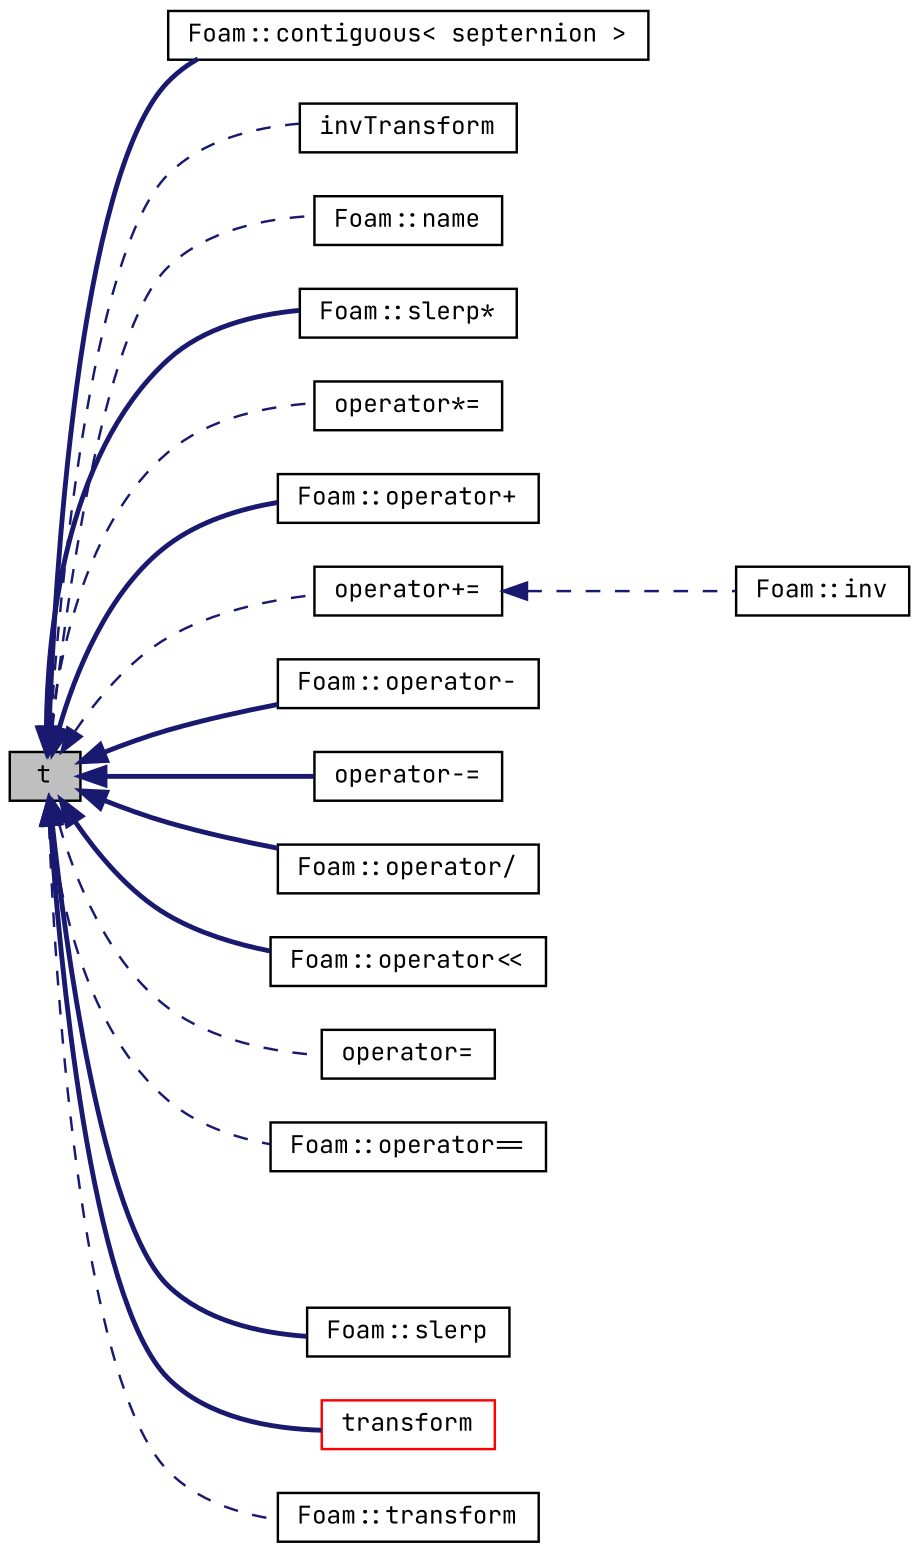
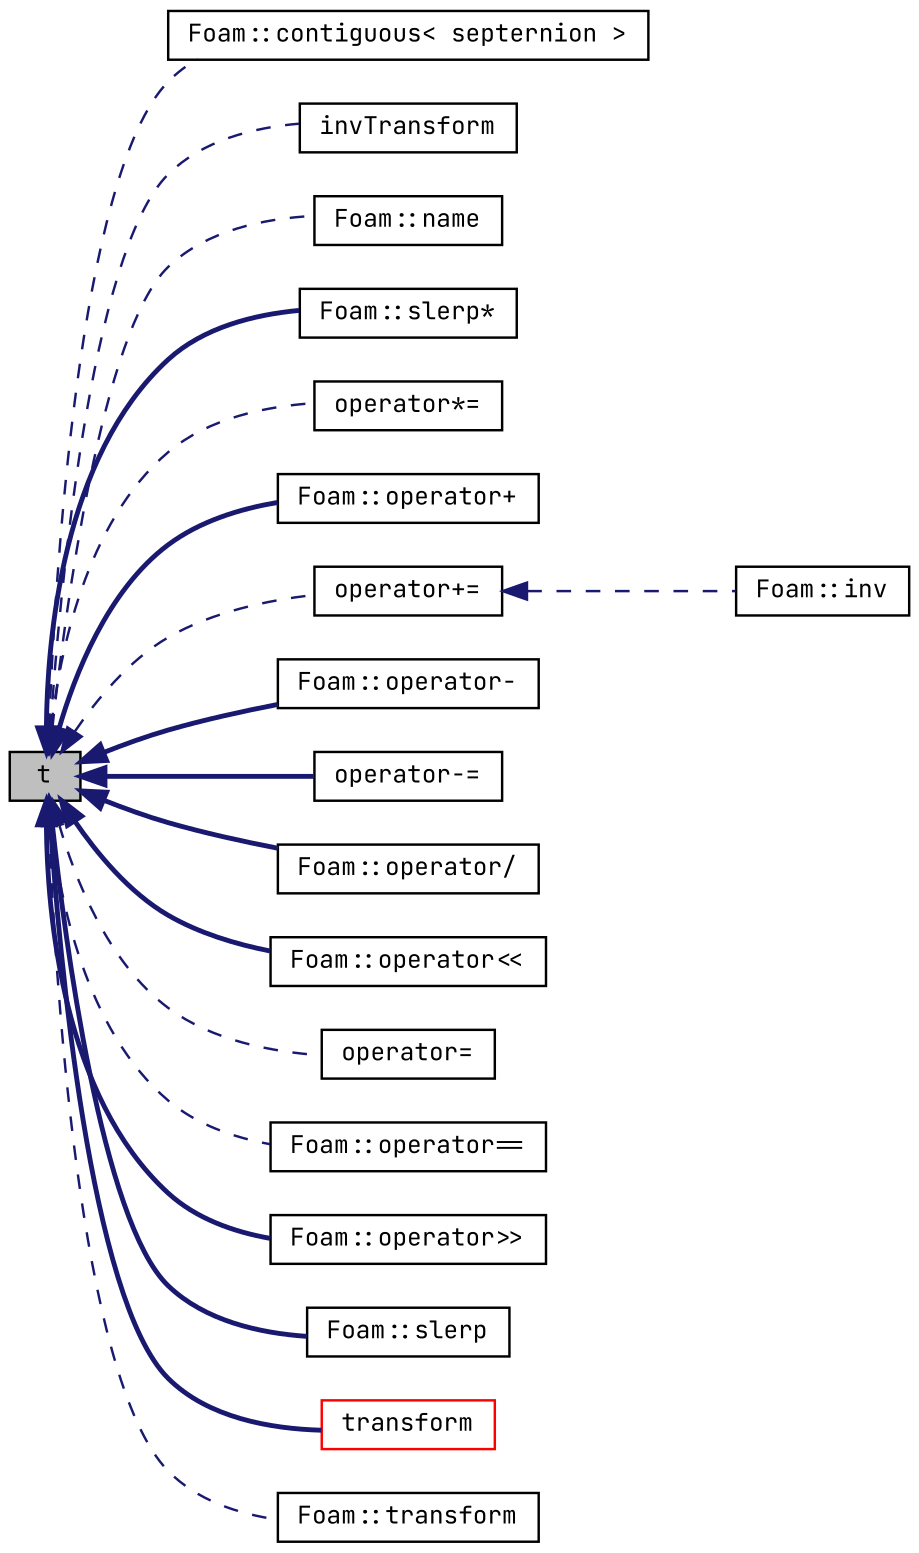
edge "Foam::contiguous< septernion >" -> "t": style bold -> dashed
node "Foam::operator>>": added
